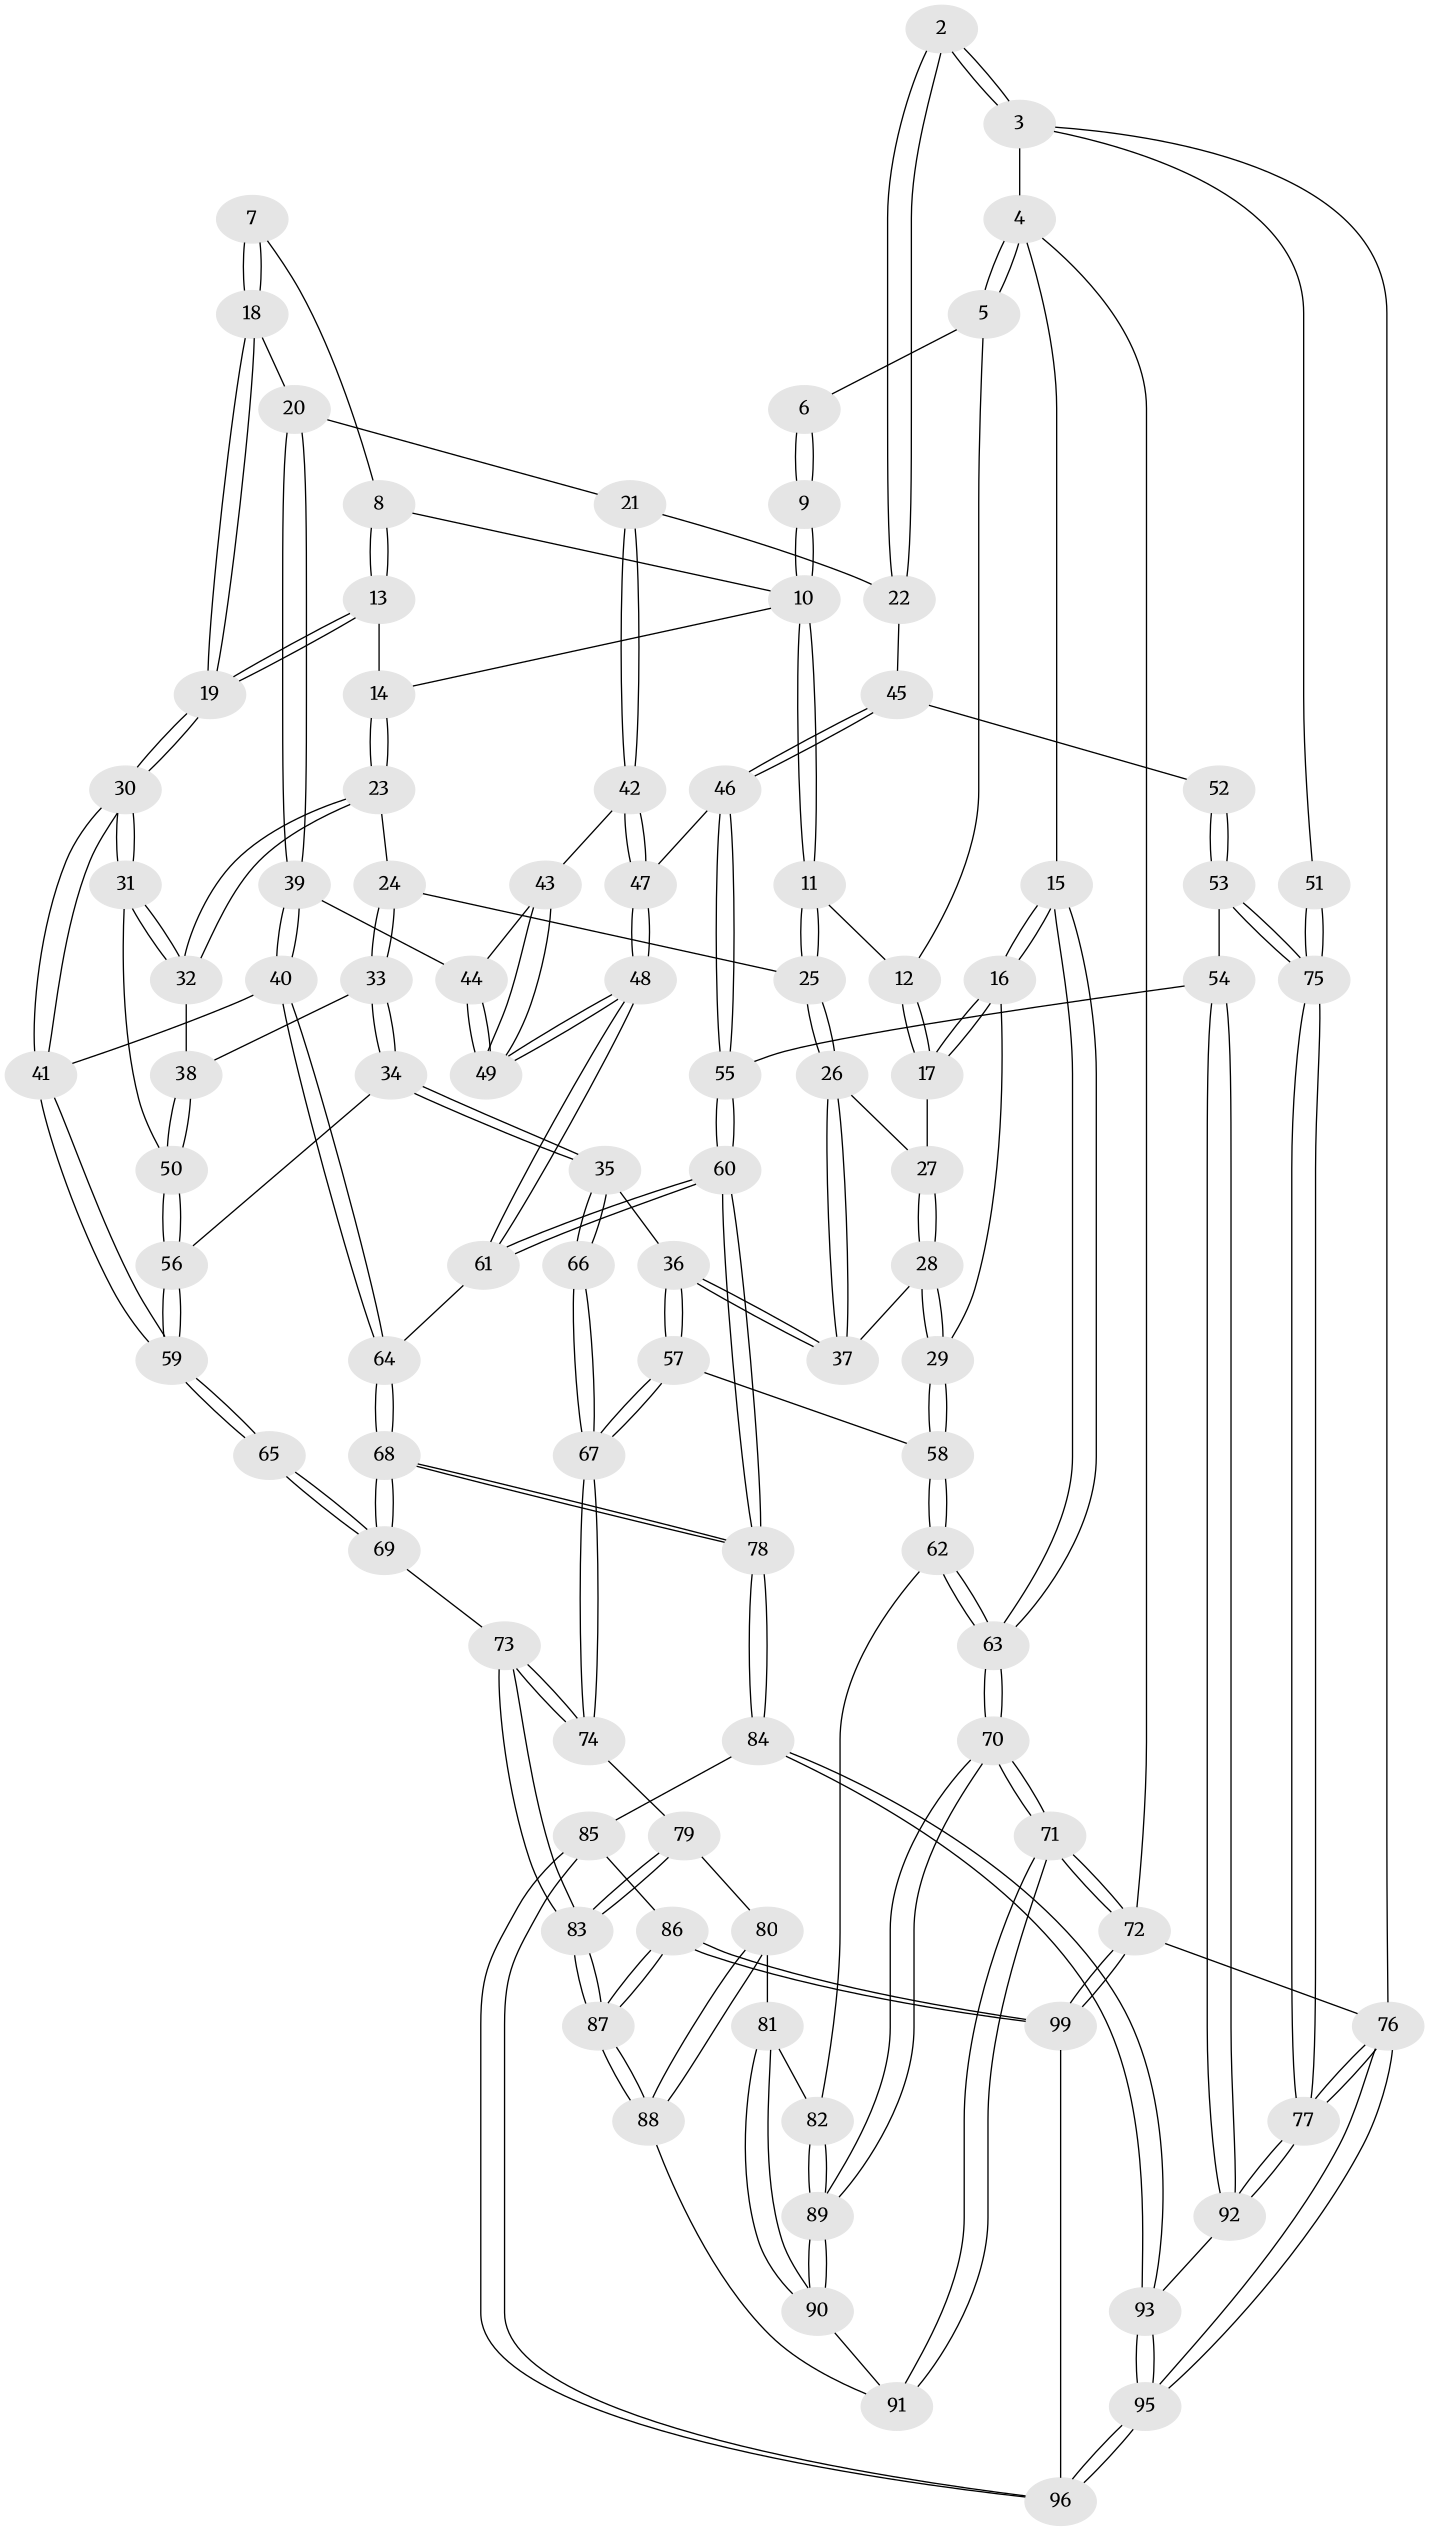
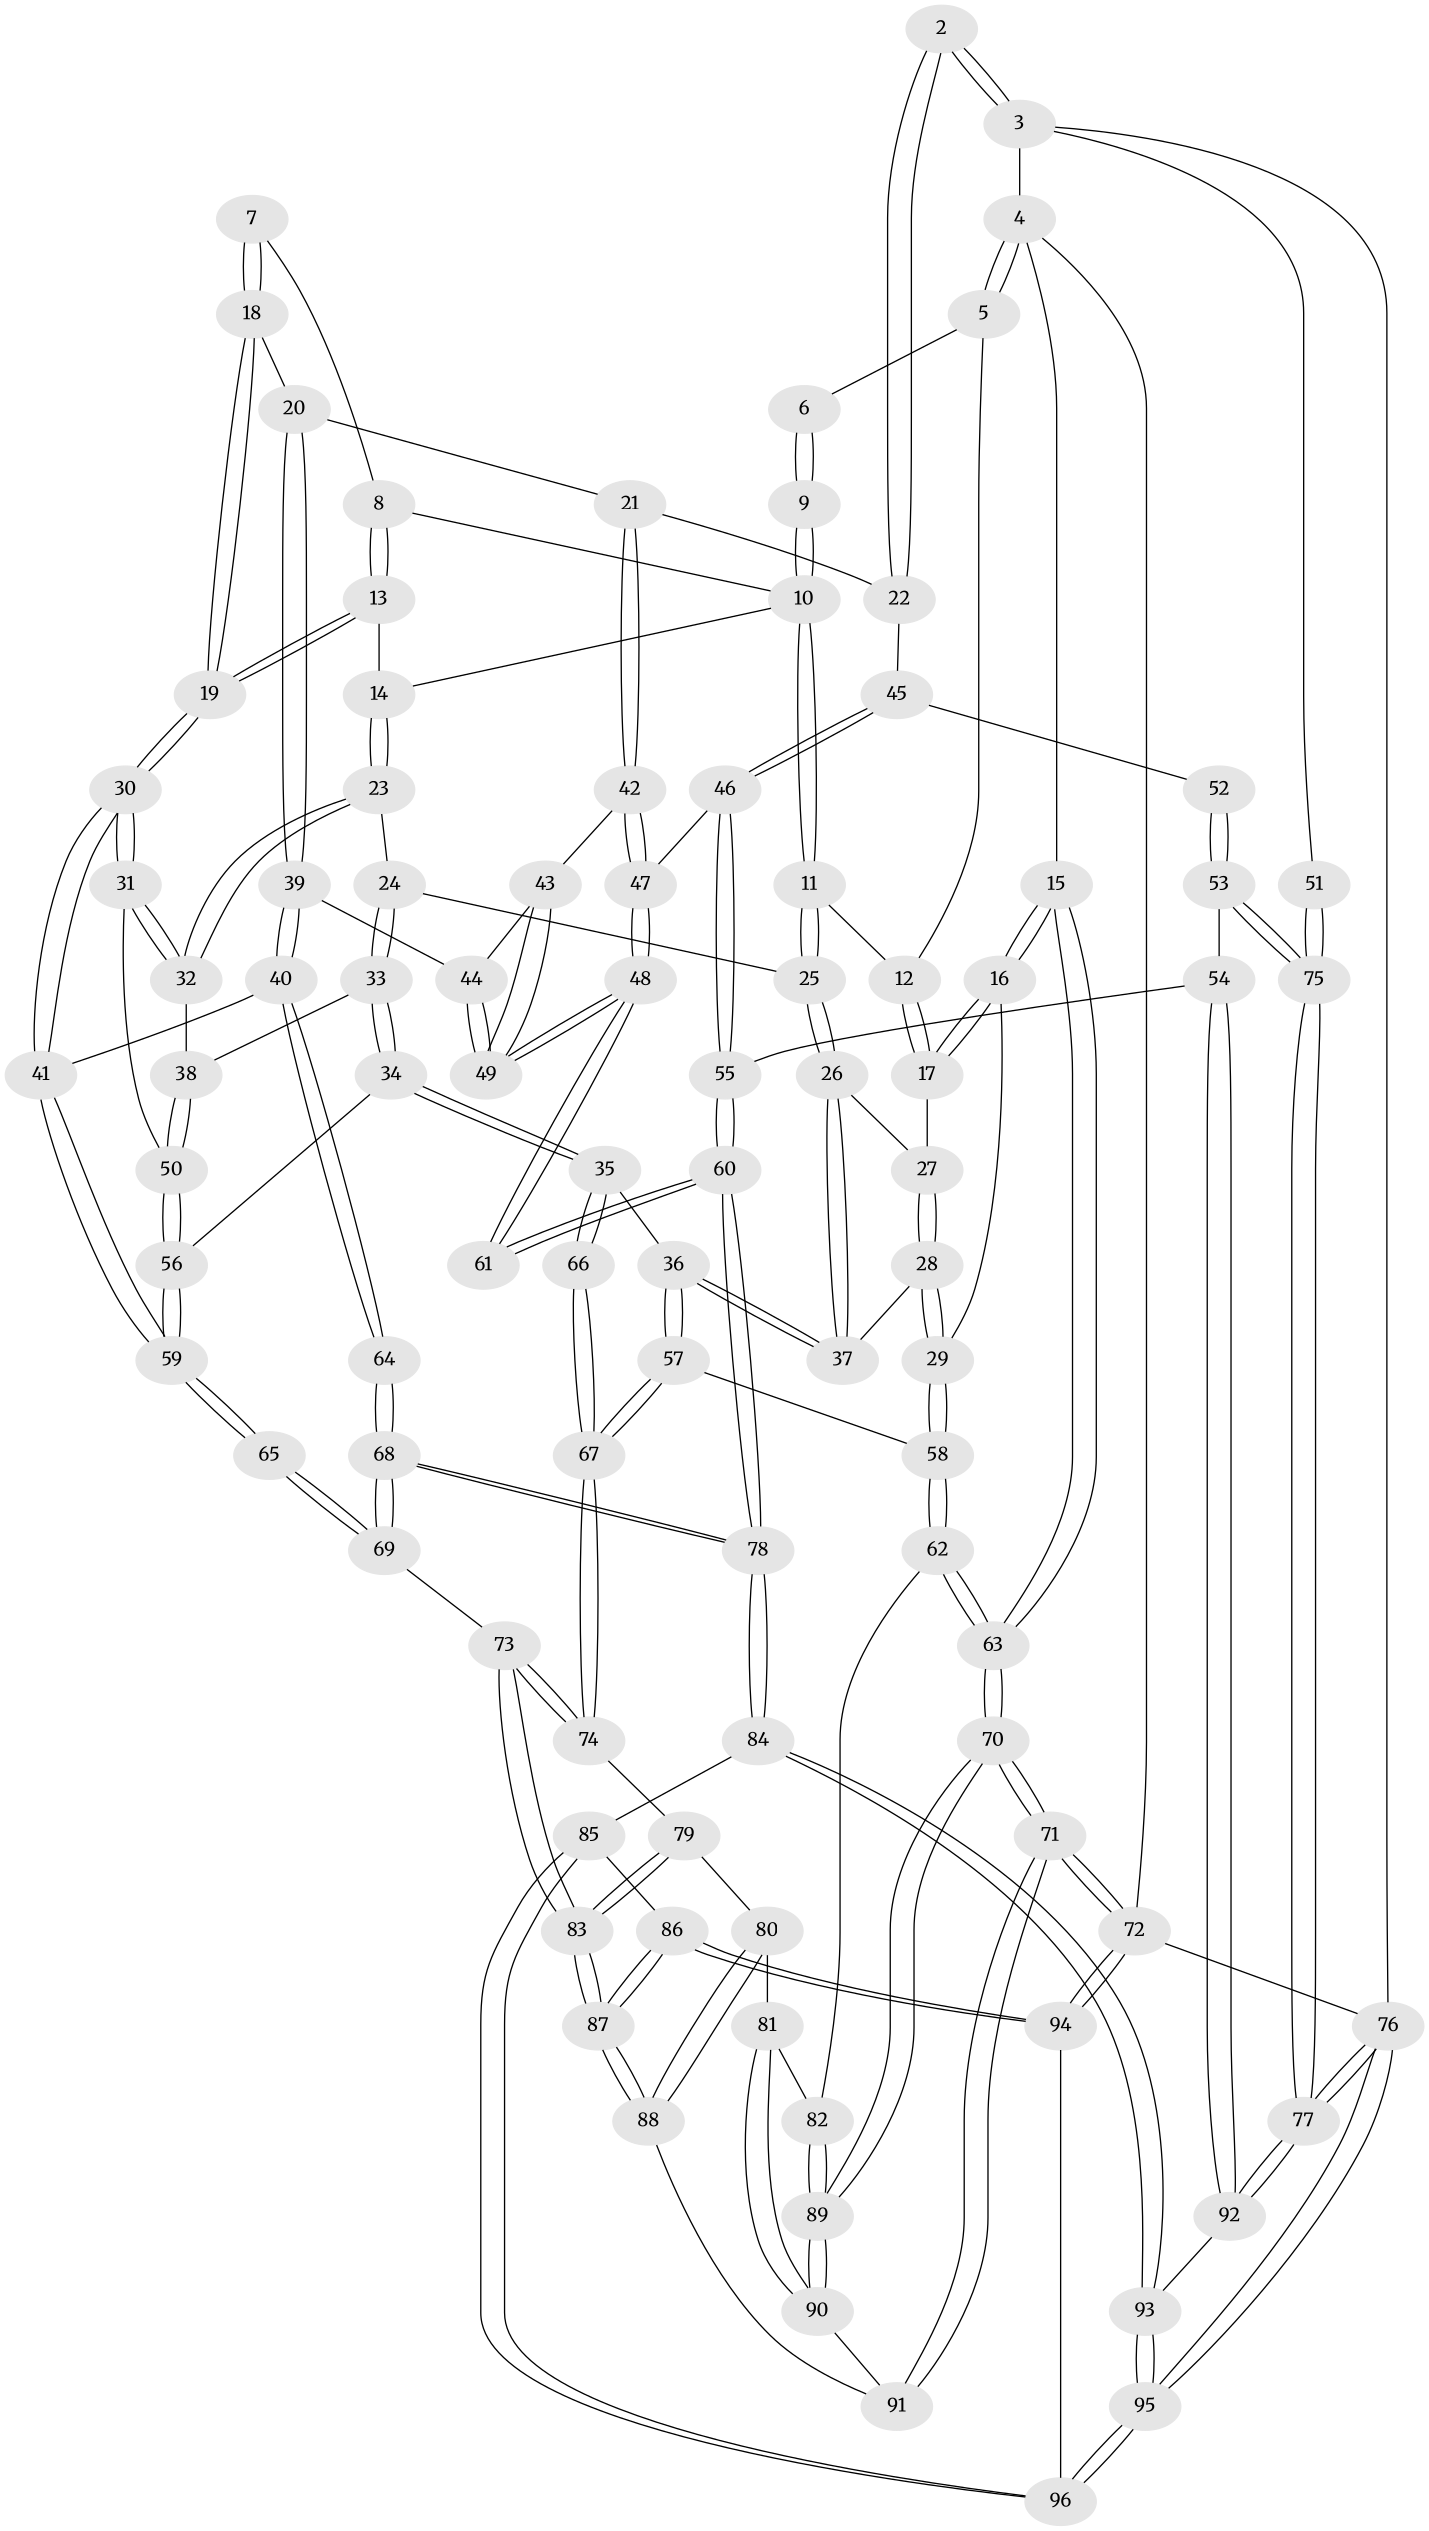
edge "61" -- "64": removed
node "99": label "99" -> "94"
